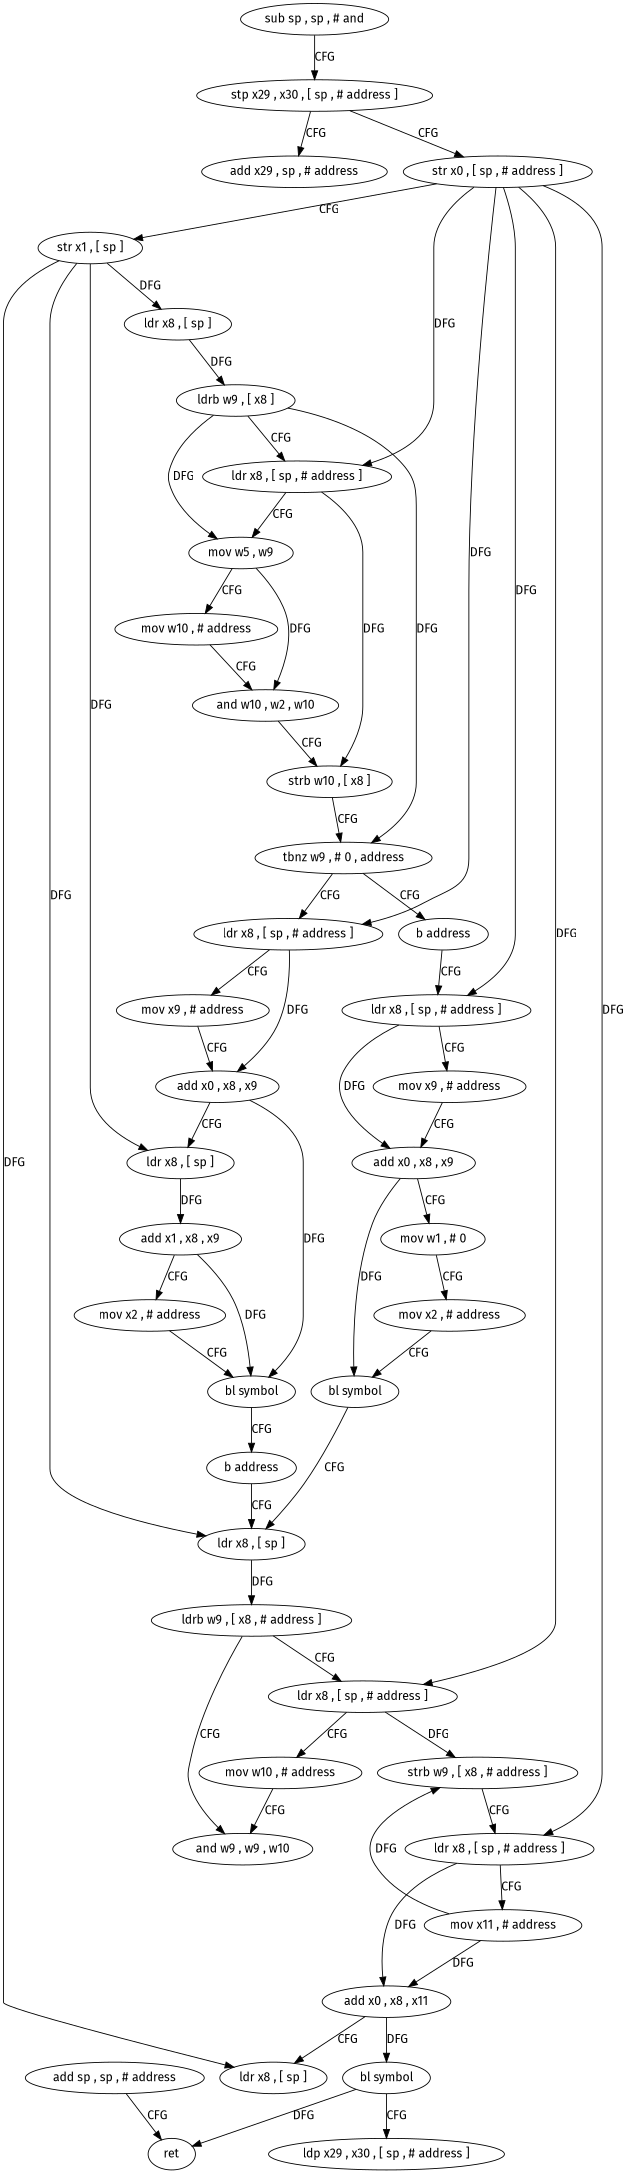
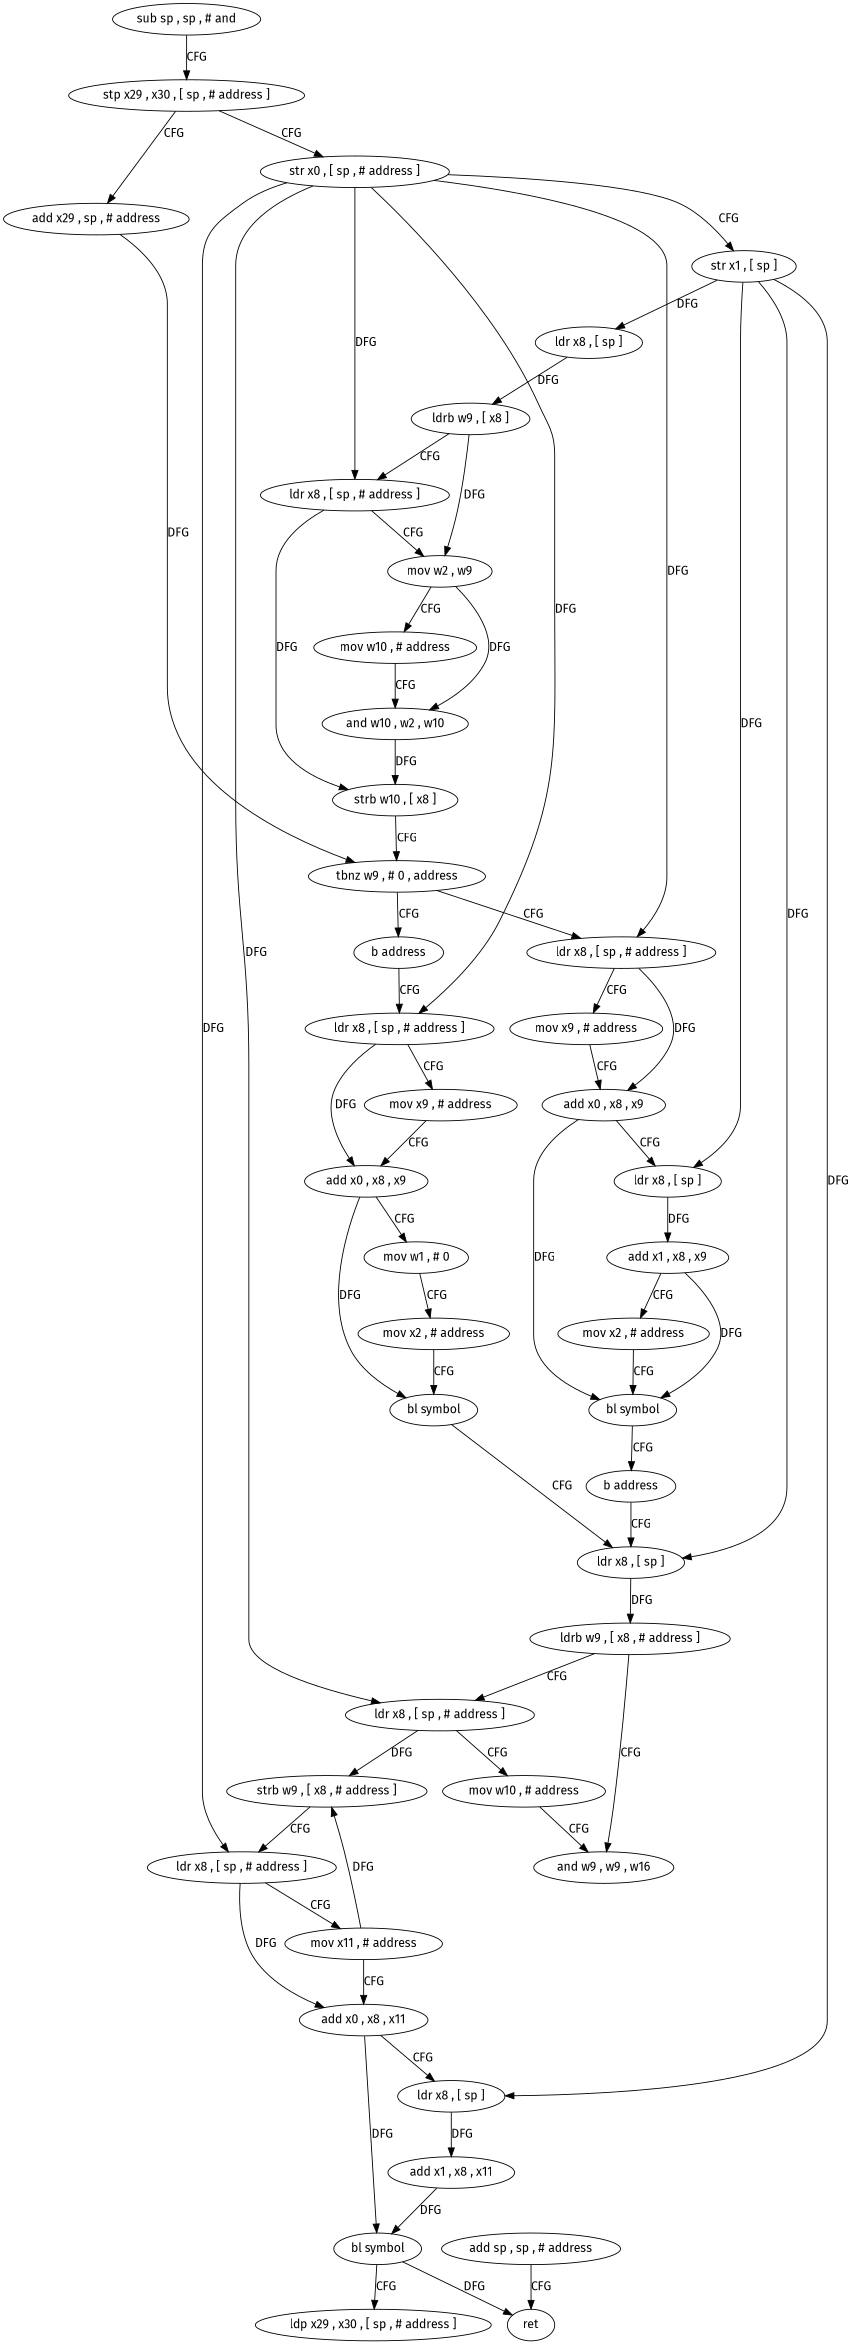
node "mov w5 , w9": label "mov w5 , w9" -> "mov w2 , w9"
edge "ldrb w9 , [ x8 ]" -> "tbnz w9 , # 0 , address": now "add x29 , sp , # address" -> "tbnz w9 , # 0 , address"
edge "and w10 , w2 , w10" -> "strb w10 , [ x8 ]": label "CFG" -> "DFG"
node "and w9 , w9 , w10": label "and w9 , w9 , w10" -> "and w9 , w9 , w16"
edge "mov x11 , # address" -> "add x0 , x8 , x11": label "DFG" -> "CFG"
node "add x1 , x8 , x11": added
